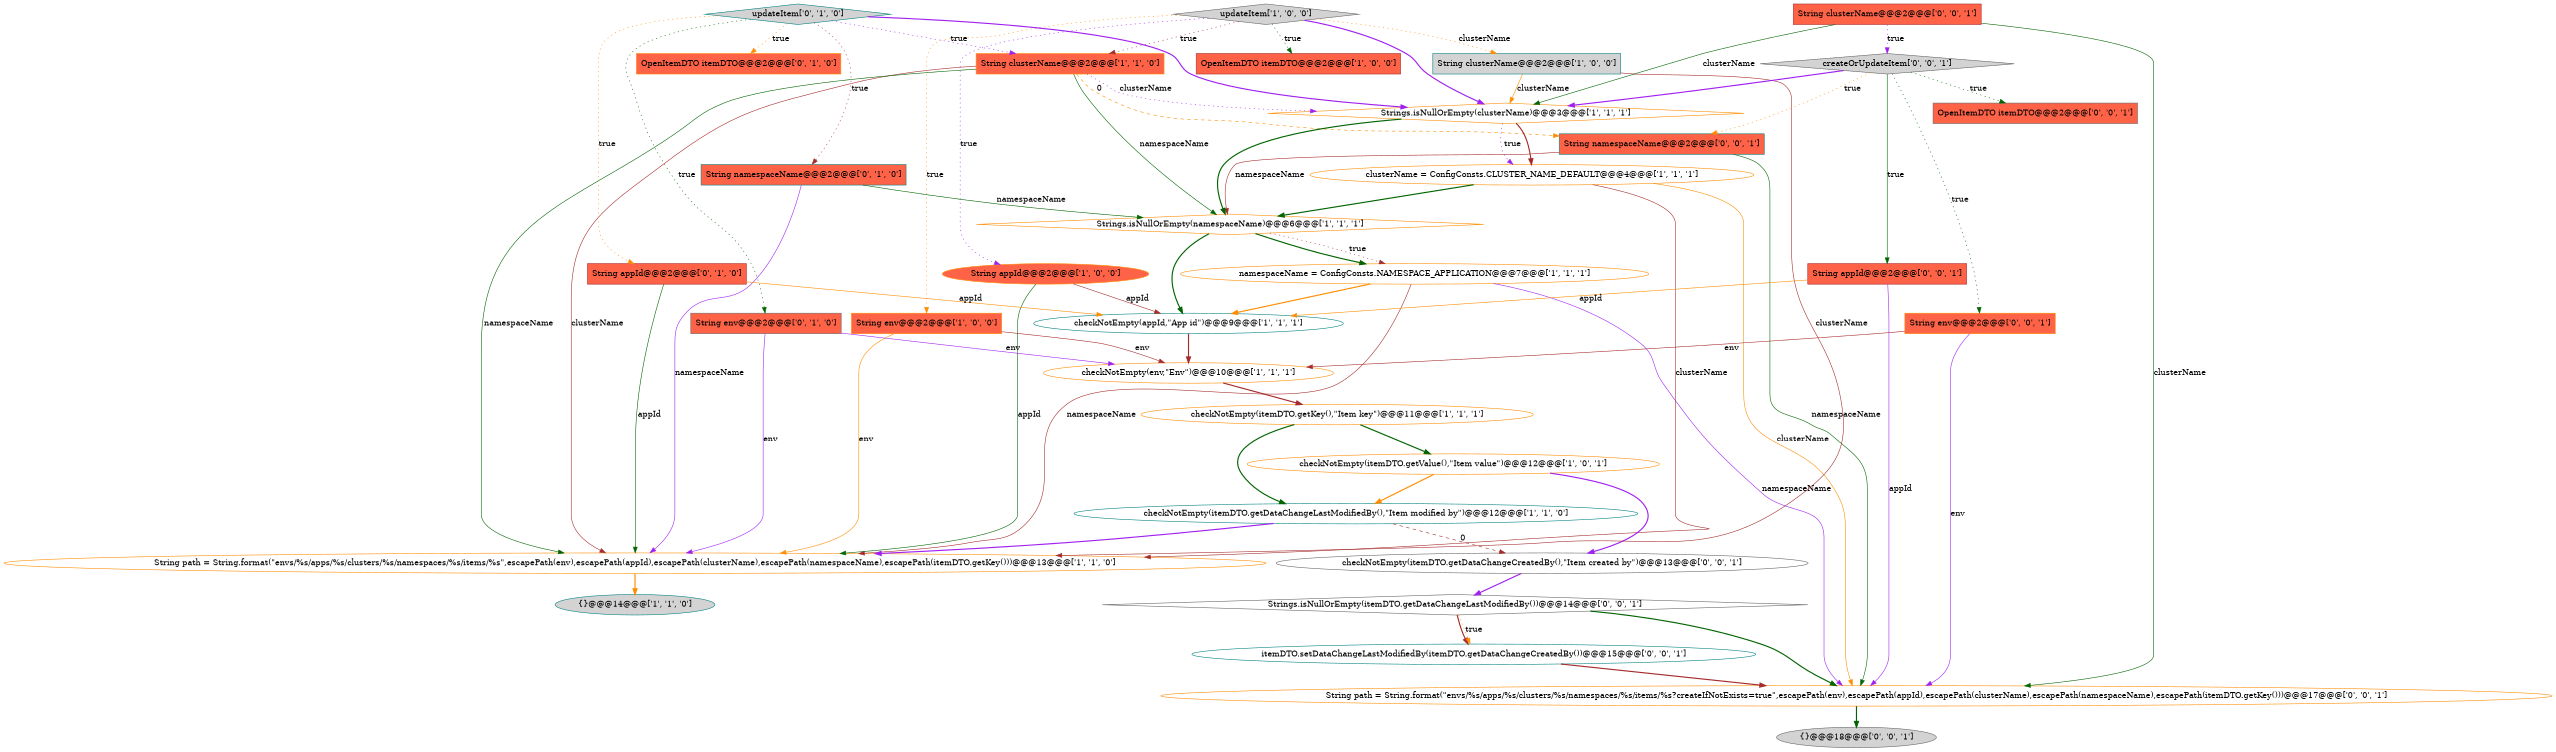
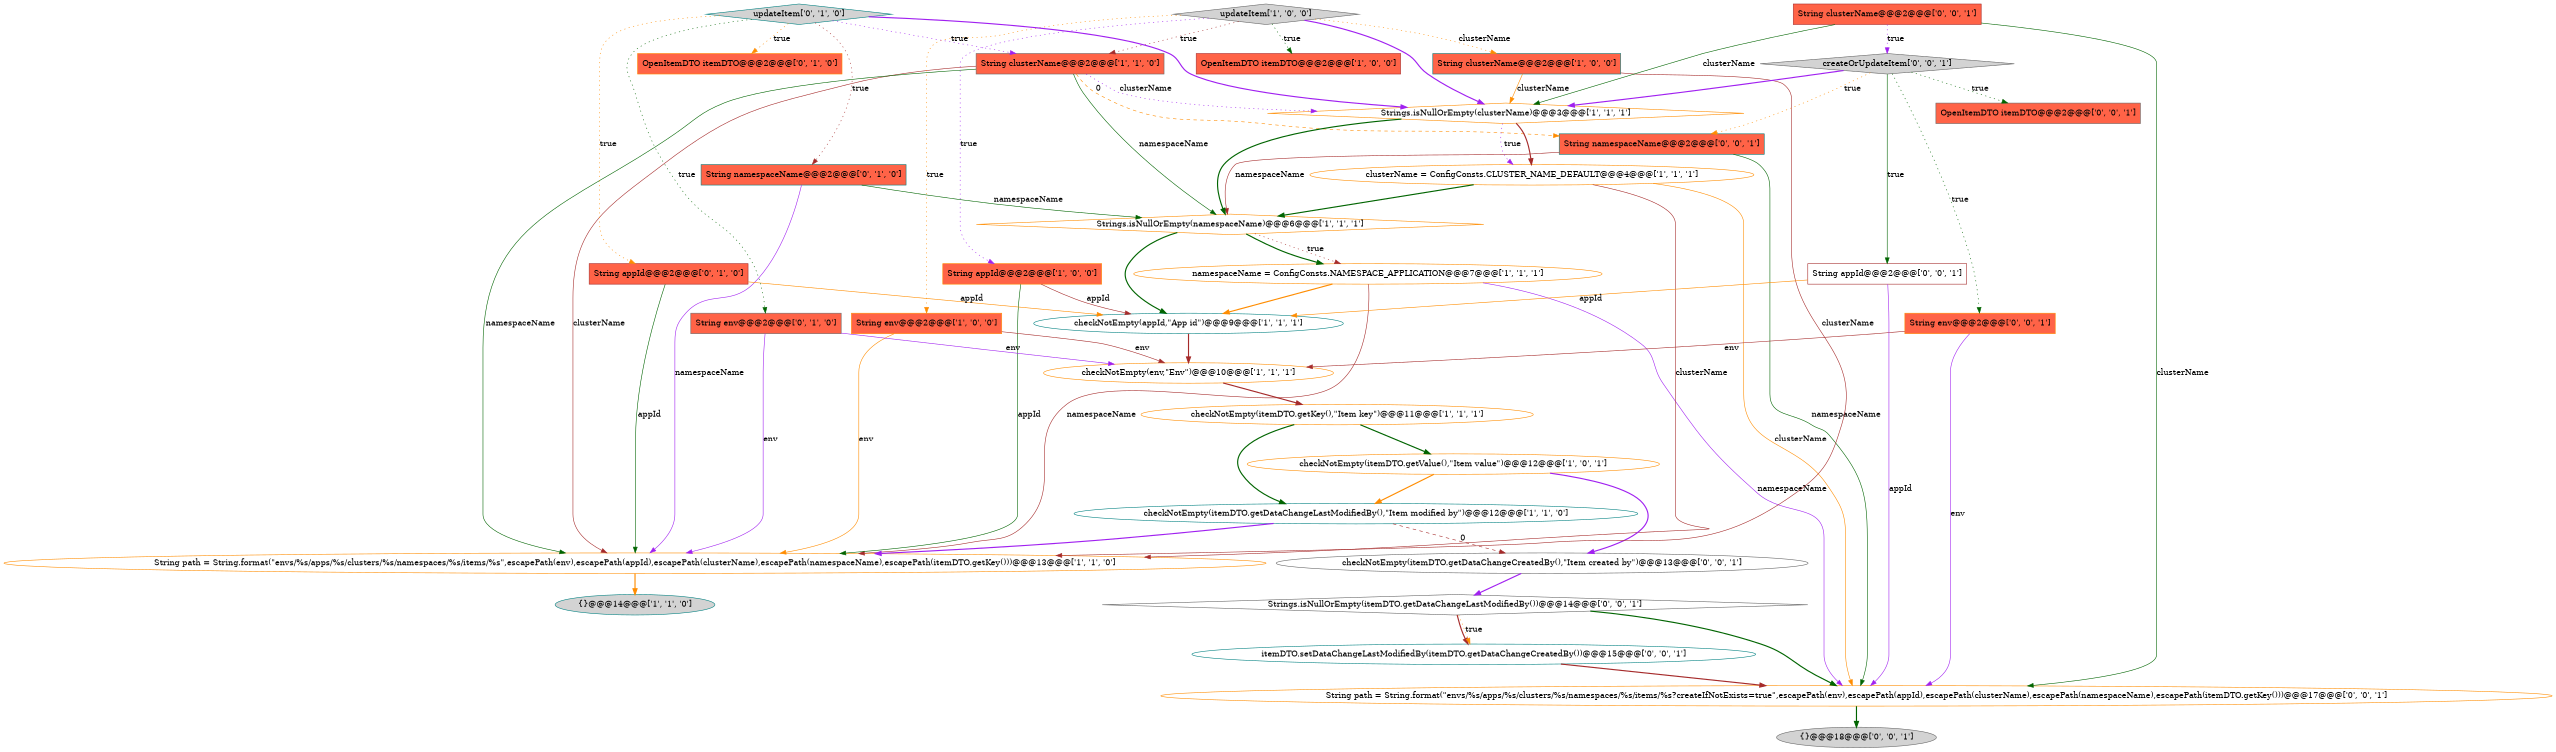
node "String clusterName@@@2@@@['1', '1', '0']": color darkorange -> gray40
node "String clusterName@@@2@@@['1', '0', '0']": fillcolor lightgray -> tomato
node "String appId@@@2@@@['1', '0', '0']": shape ellipse -> box
node "String appId@@@2@@@['0', '0', '1']": fillcolor tomato -> white
